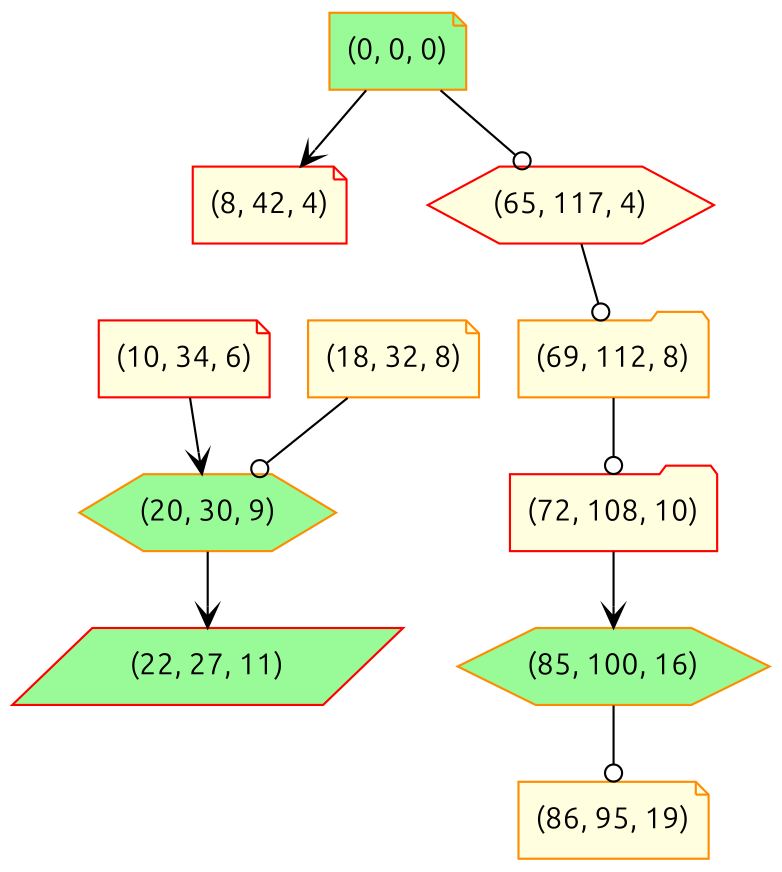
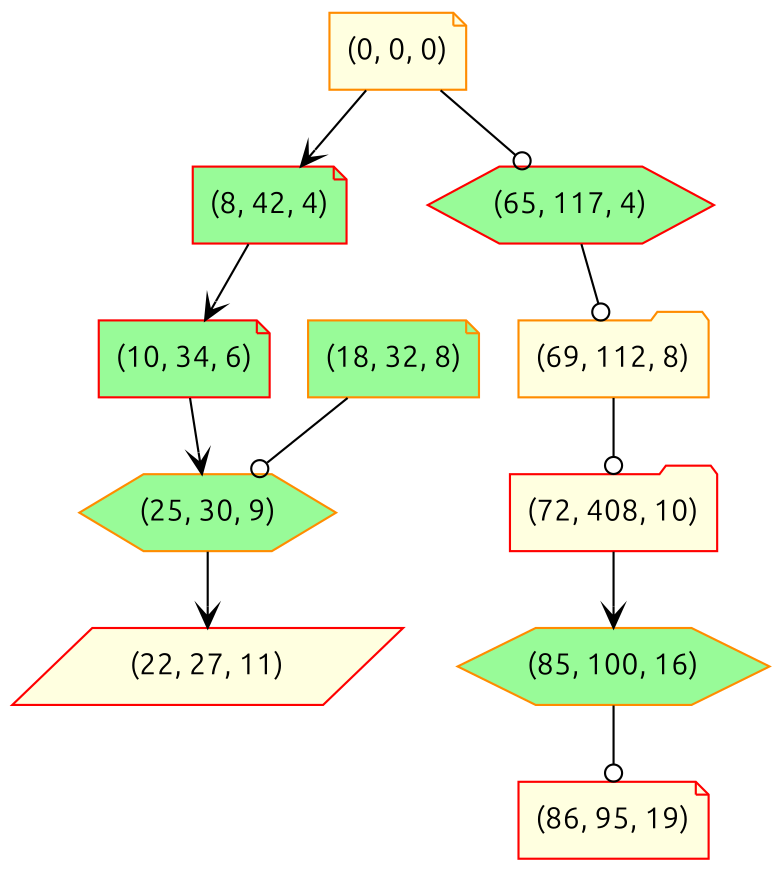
node "(0, 0, 0)": fillcolor palegreen -> lightyellow
node "(8, 42, 4)": fillcolor lightyellow -> palegreen
node "(65, 117, 4)": fillcolor lightyellow -> palegreen
edge "(8, 42, 4)" -> "(10, 34, 6)": added
node "(10, 34, 6)": fillcolor lightyellow -> palegreen
node "(18, 32, 8)": fillcolor lightyellow -> palegreen
node "(20, 30, 9)": label "(20, 30, 9)" -> "(25, 30, 9)"
node "(72, 108, 10)": label "(72, 108, 10)" -> "(72, 408, 10)"
node "(22, 27, 11)": fillcolor palegreen -> lightyellow
node "(86, 95, 19)": color darkorange -> red
